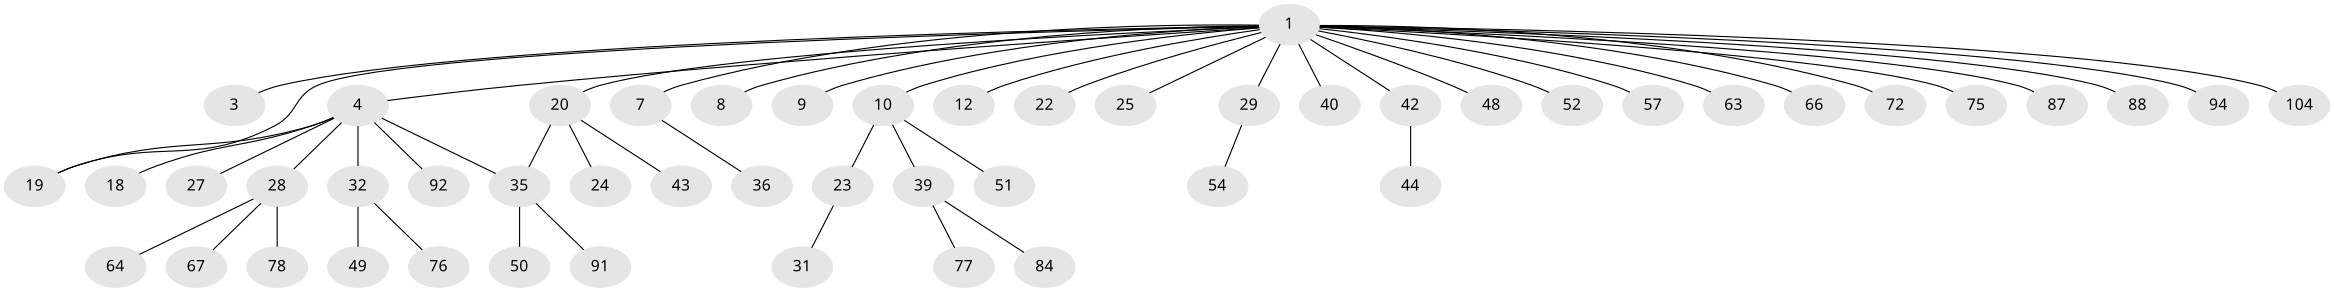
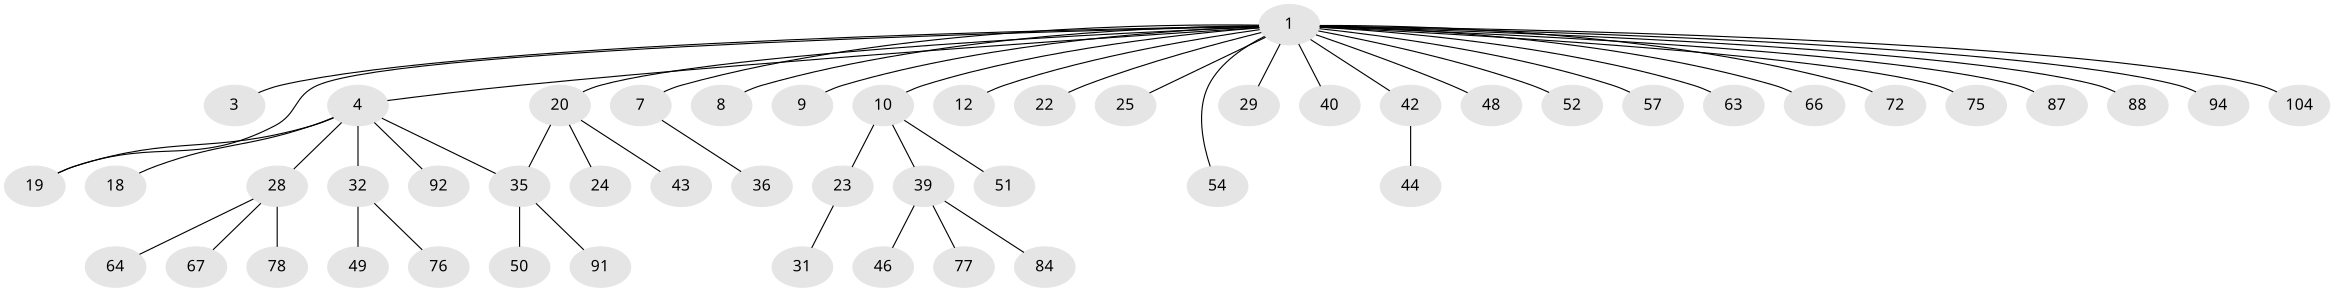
edge "29" -- "54": now "1" -- "54"
node "27": removed
node "46": added
